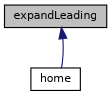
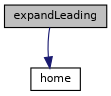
edge "home" -> "expandLeading": reversed
